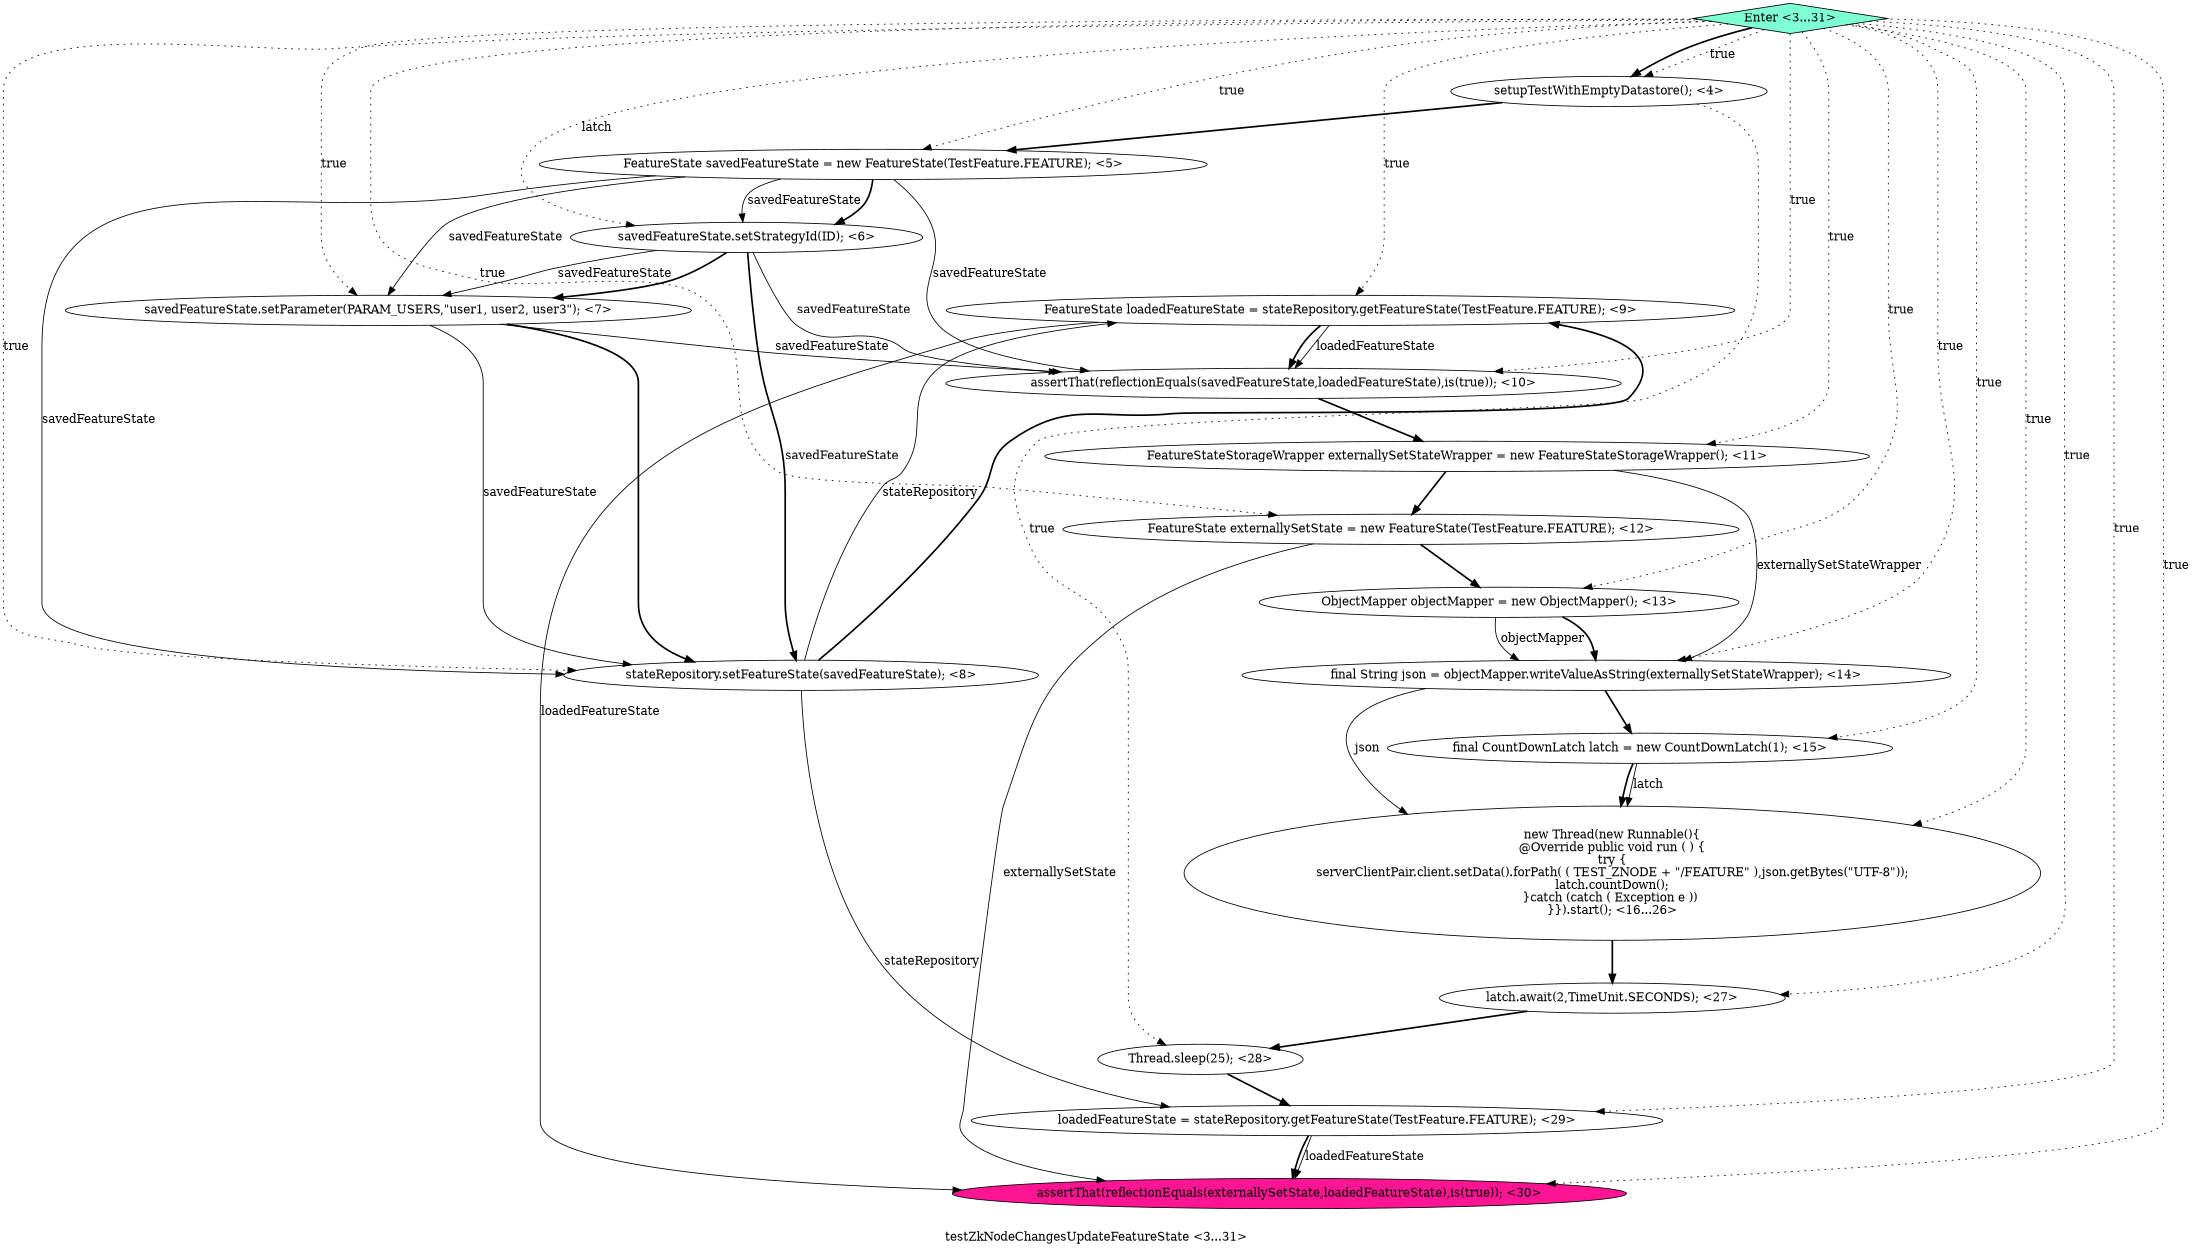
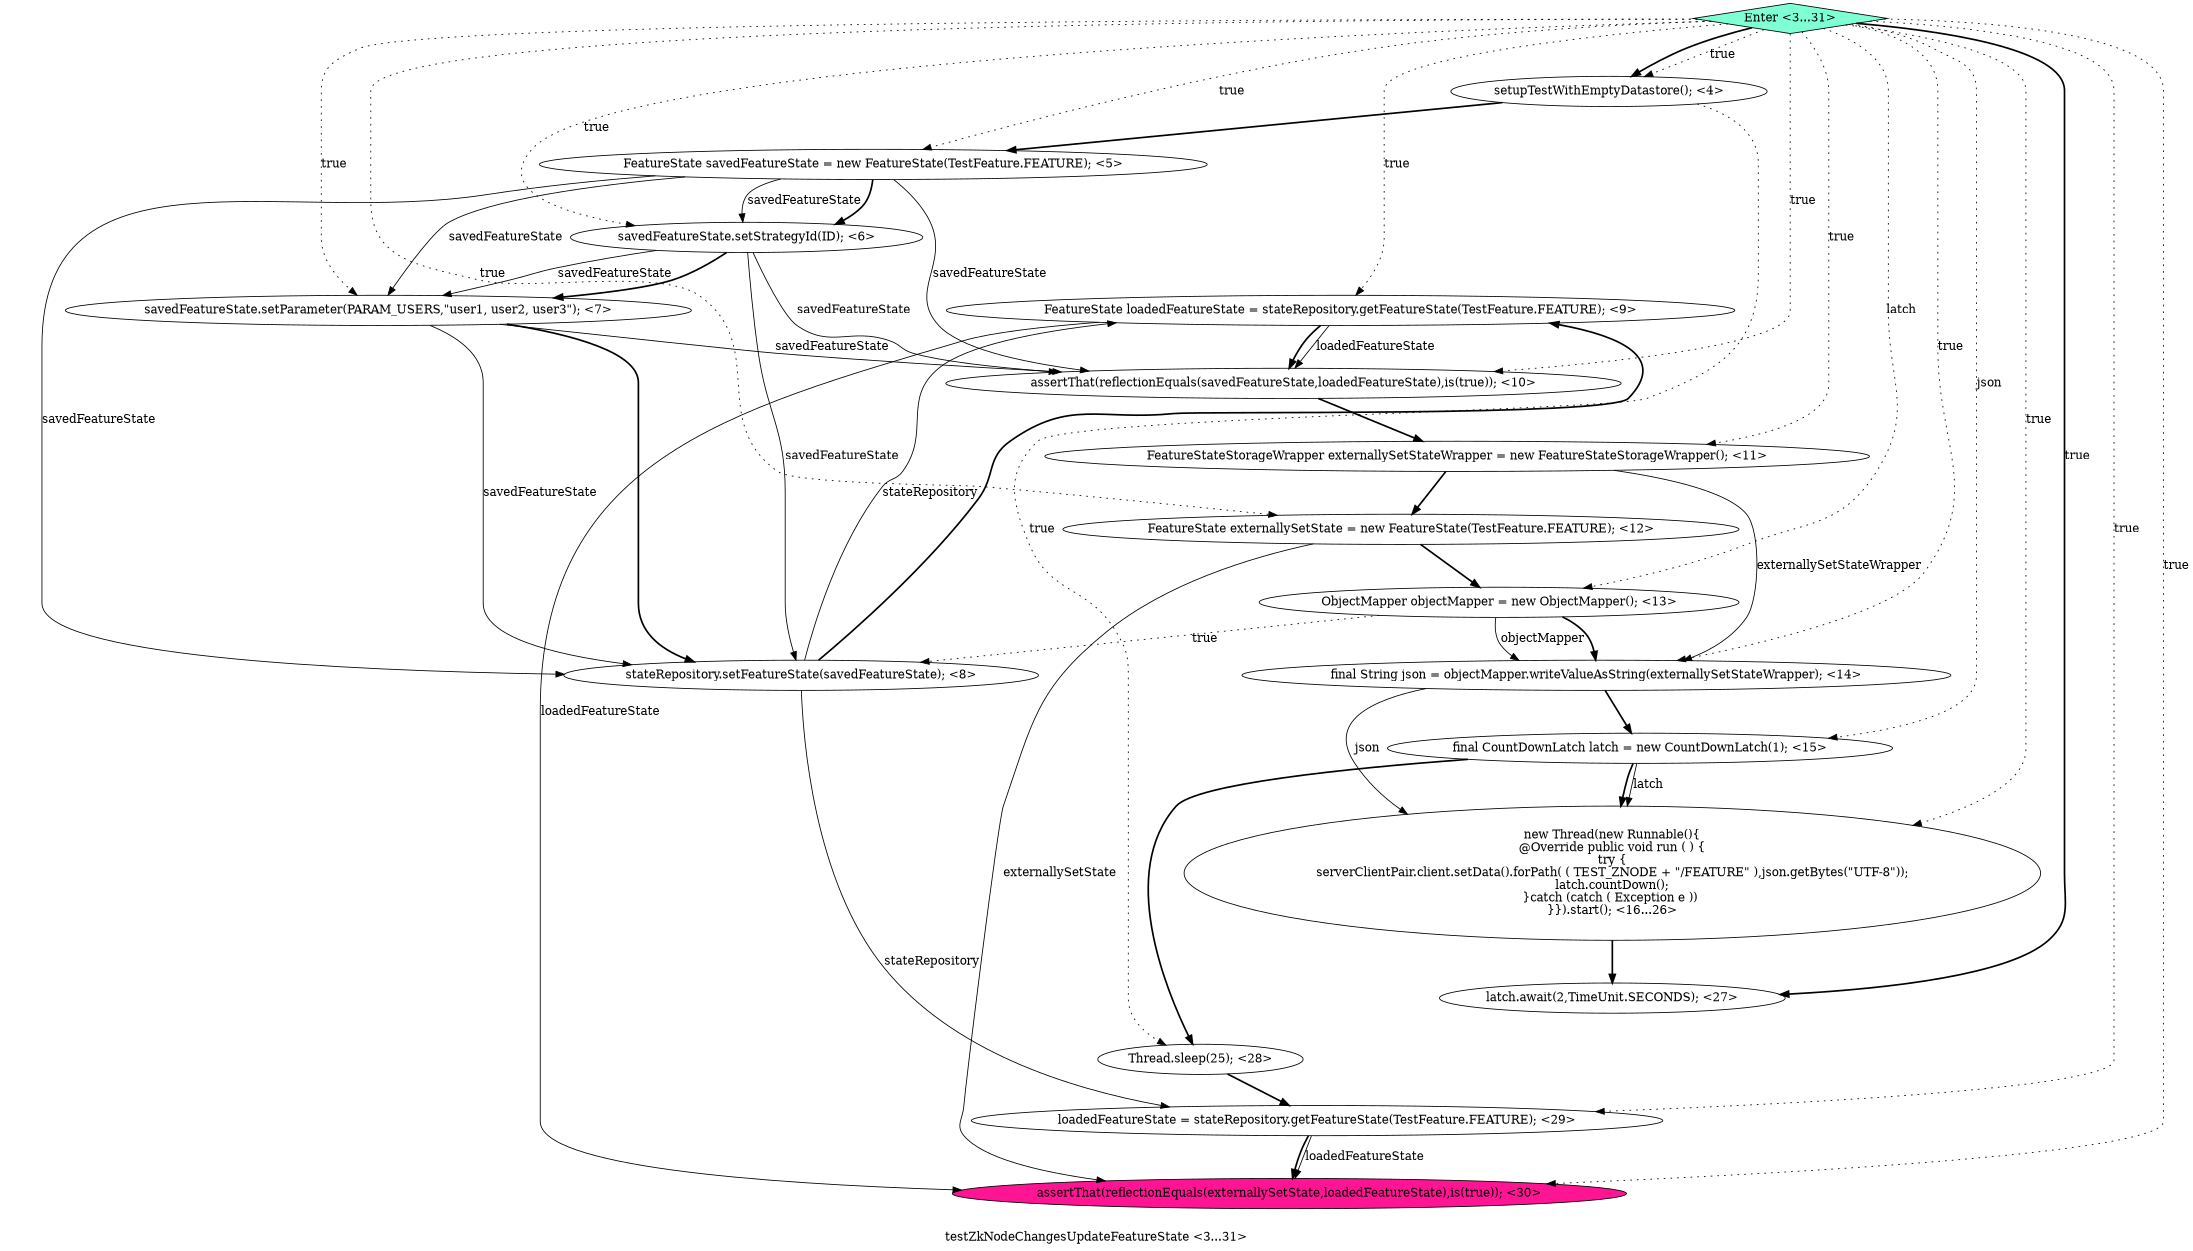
edge "Enter <3...31>" -> "stateRepository.setFeatureState(savedFeatureState); <8>": now "ObjectMapper objectMapper = new ObjectMapper(); <13>" -> "stateRepository.setFeatureState(savedFeatureState); <8>"
edge "Enter <3...31>" -> "savedFeatureState.setStrategyId(ID); <6>": label "latch" -> "true"
edge "Enter <3...31>" -> "ObjectMapper objectMapper = new ObjectMapper(); <13>": label "true" -> "latch"
edge "Enter <3...31>" -> "final CountDownLatch latch = new CountDownLatch(1); <15>": label "true" -> "json"
edge "savedFeatureState.setStrategyId(ID); <6>" -> "stateRepository.setFeatureState(savedFeatureState); <8>": style bold -> solid
edge "Enter <3...31>" -> "latch.await(2,TimeUnit.SECONDS); <27>": style dotted -> bold
edge "latch.await(2,TimeUnit.SECONDS); <27>" -> "Thread.sleep(25); <28>": now "final CountDownLatch latch = new CountDownLatch(1); <15>" -> "Thread.sleep(25); <28>"
